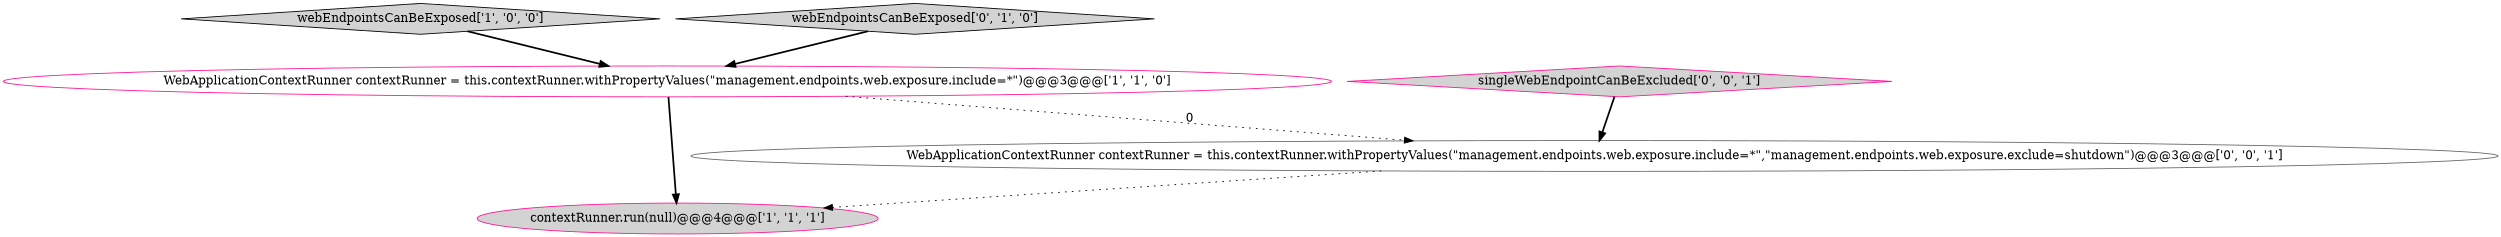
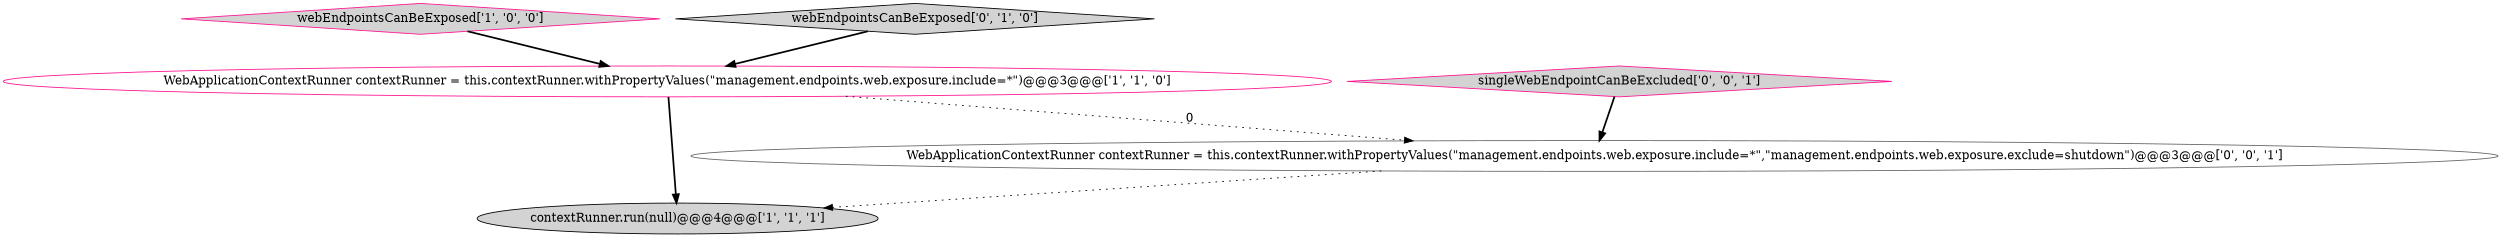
node "webEndpointsCanBeExposed['1', '0', '0']": color black -> deeppink
node "contextRunner.run(null)@@@4@@@['1', '1', '1']": color deeppink -> black
